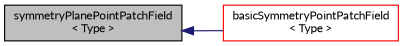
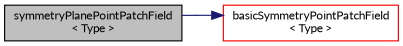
edge "basicSymmetryPointPatchField < Type >" -> "symmetryPlanePointPatchField < Type >": reversed
